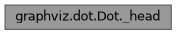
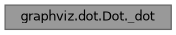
node "graphviz.dot.Dot._head": label "graphviz.dot.Dot._head" -> "graphviz.dot.Dot._dot"
